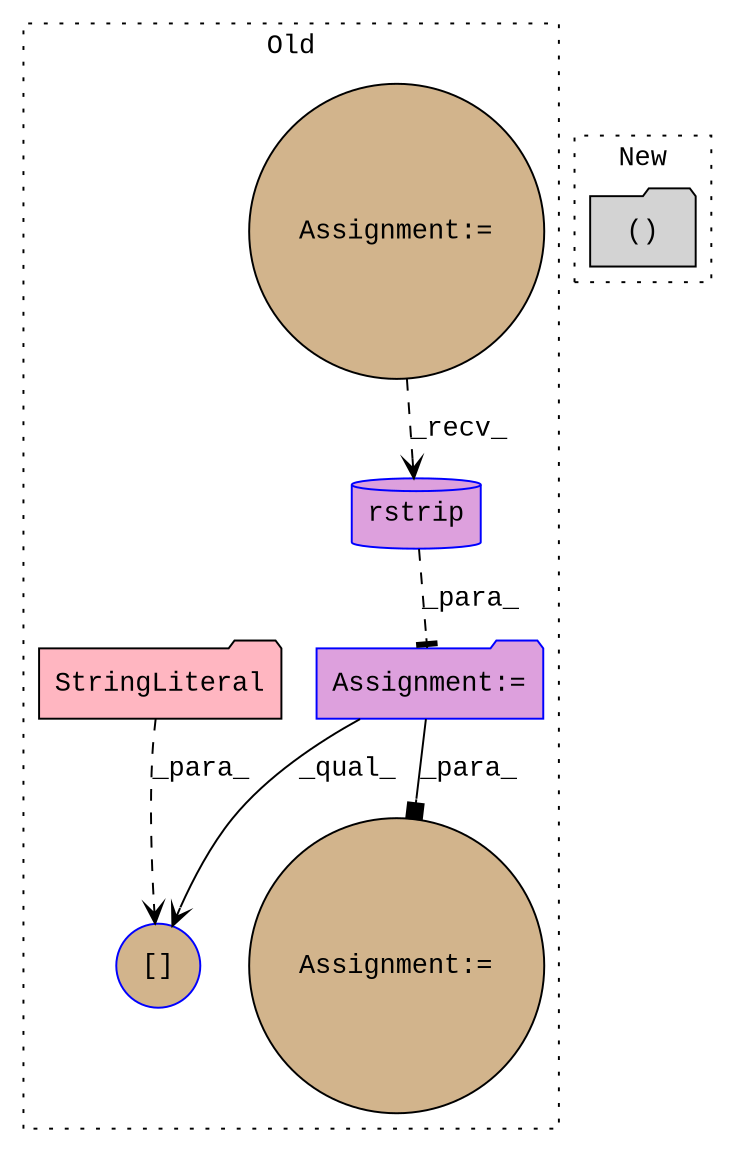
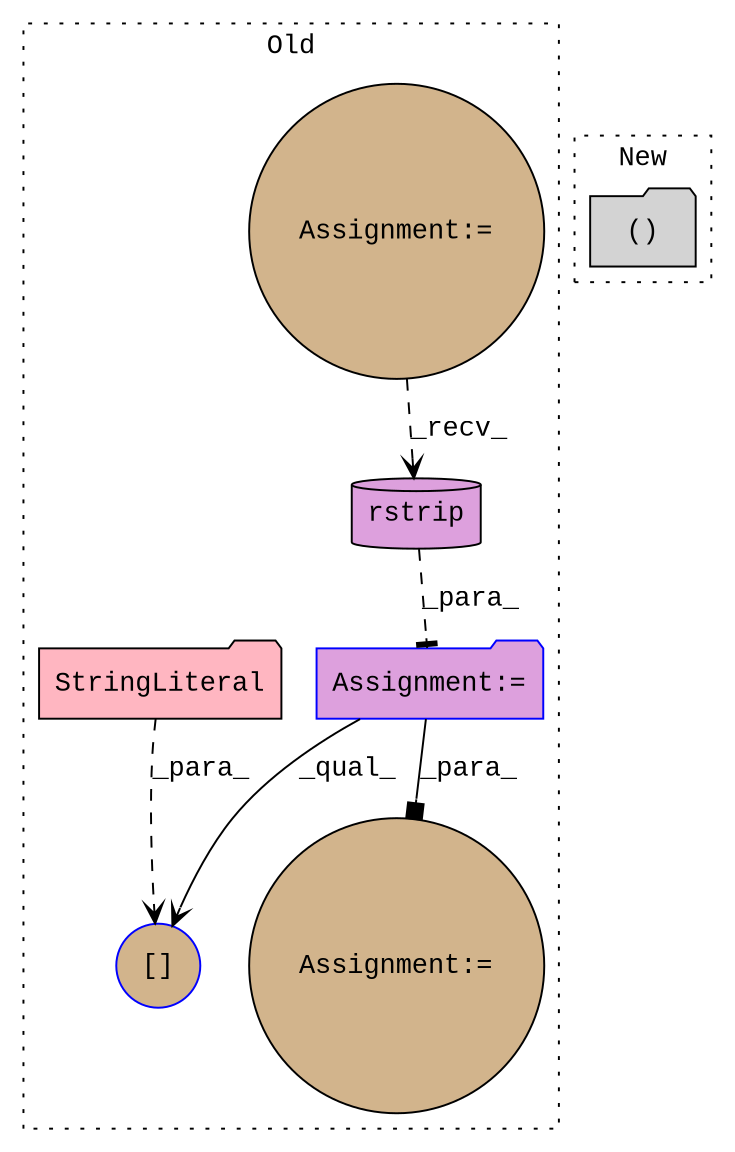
node "rstrip": color blue -> black
